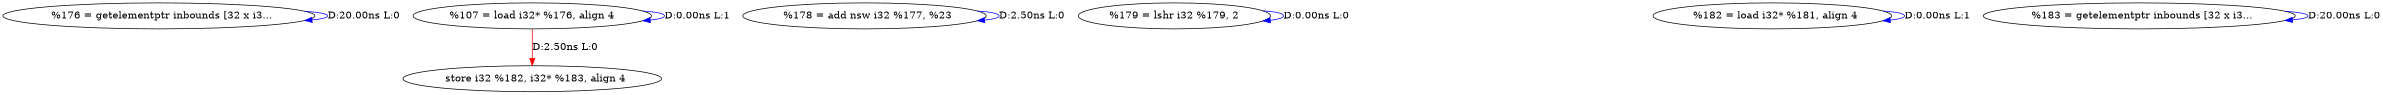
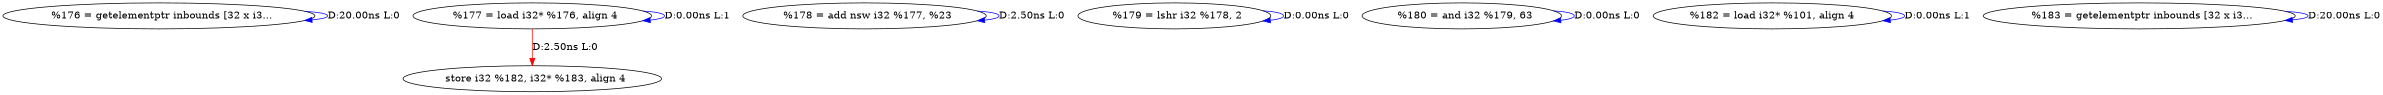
node "%107 = load i32* %176, align 4": label "%107 = load i32* %176, align 4" -> "%177 = load i32* %176, align 4"
node "%179 = lshr i32 %179, 2": label "%179 = lshr i32 %179, 2" -> "%179 = lshr i32 %178, 2"
node "%180 = and i32 %179, 63": added
node "%182 = load i32* %181, align 4": label "%182 = load i32* %181, align 4" -> "%182 = load i32* %101, align 4"
